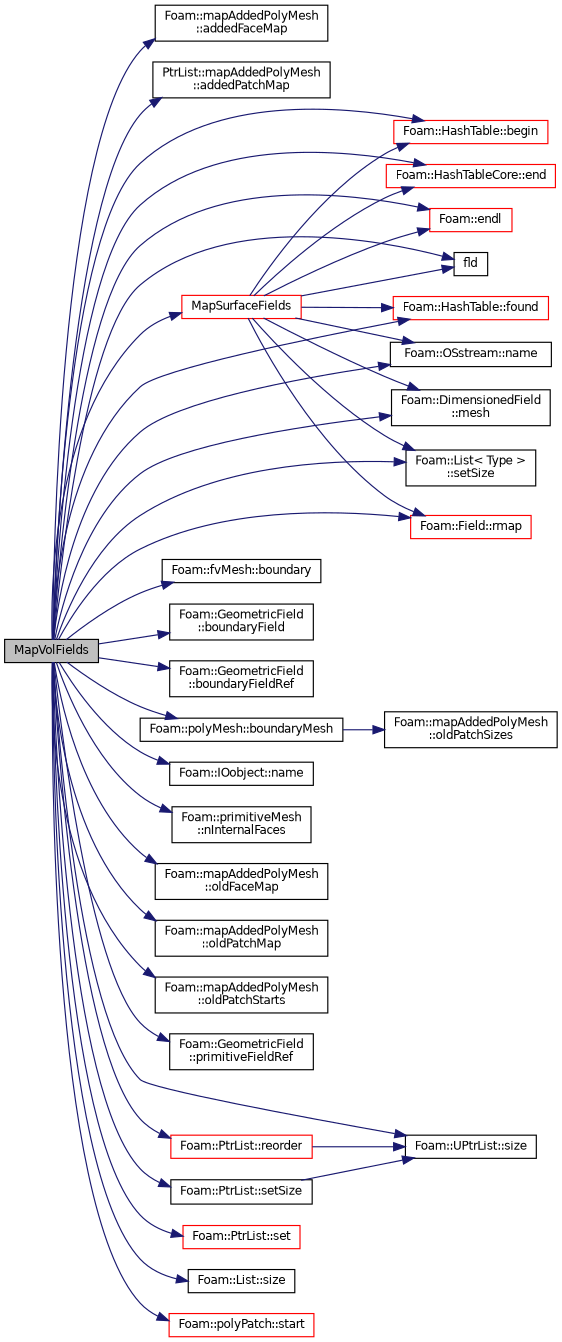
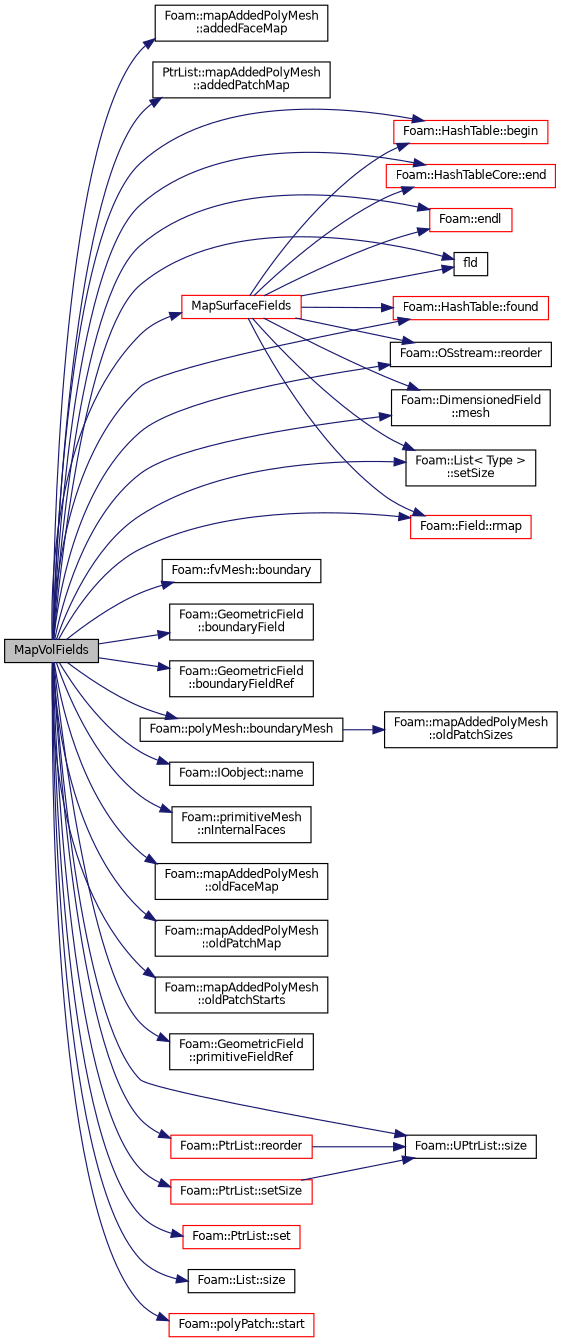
node "Foam::OSstream::name": label "Foam::OSstream::name" -> "Foam::OSstream::reorder"
node "Foam::PtrList::setSize": color black -> red
